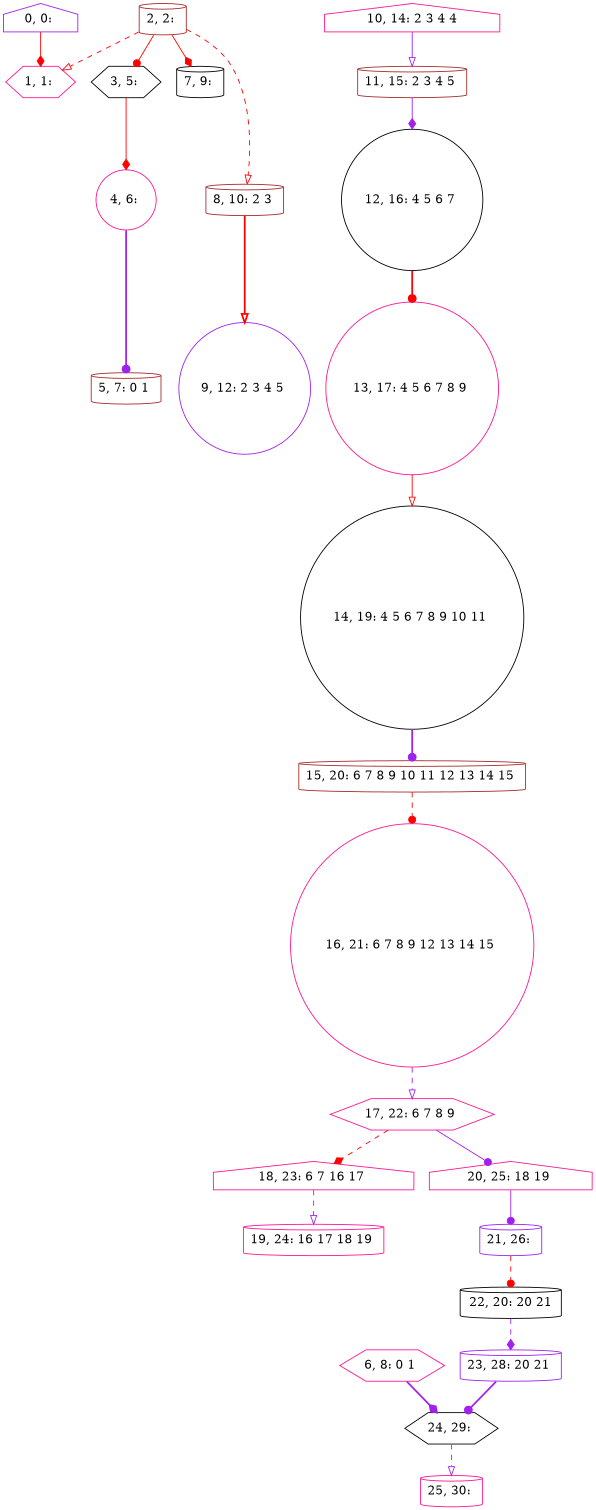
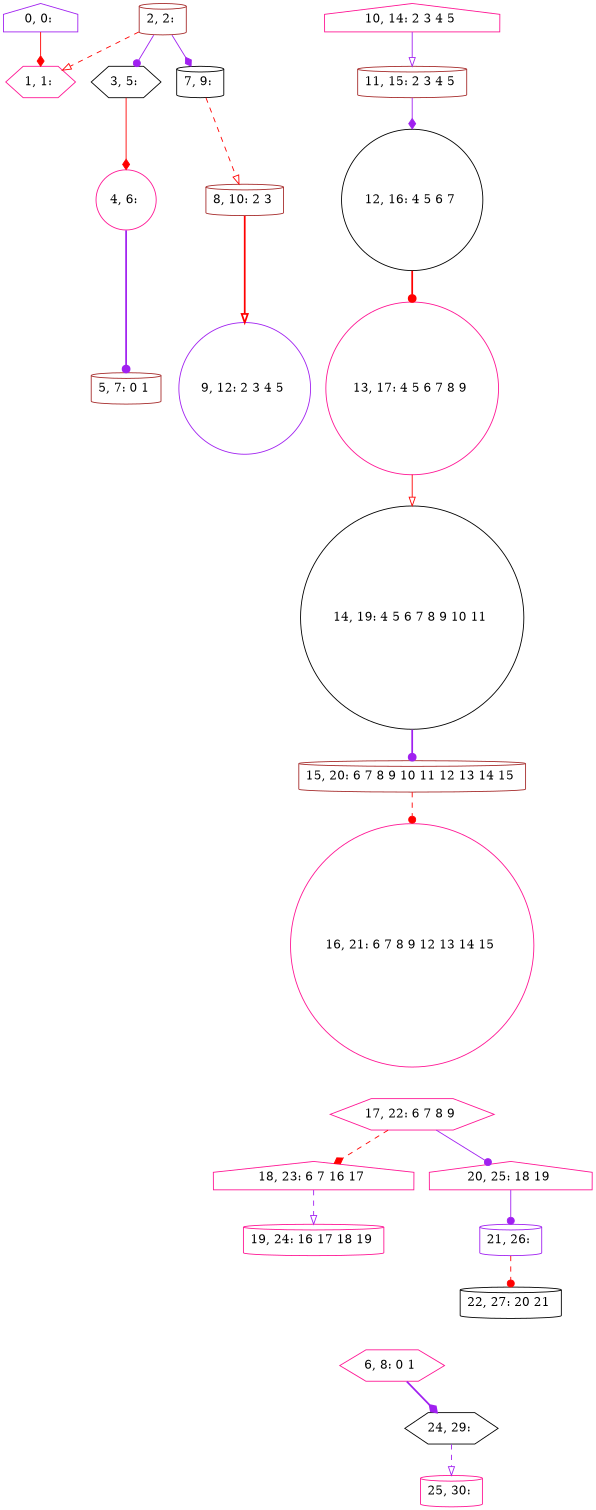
node "10, 14: 2 3 4 4": label "10, 14: 2 3 4 4" -> "10, 14: 2 3 4 5"
edge "2, 2:" -> "7, 9:": color red -> purple
edge "2, 2:" -> "3, 5:": color red -> purple
edge "2, 2:" -> "8, 10: 2 3": now "7, 9:" -> "8, 10: 2 3"
edge "16, 21: 6 7 8 9 12 13 14 15" -> "17, 22: 6 7 8 9": removed
node "22, 20: 20 21": label "22, 20: 20 21" -> "22, 27: 20 21"
node "23, 28: 20 21": removed
